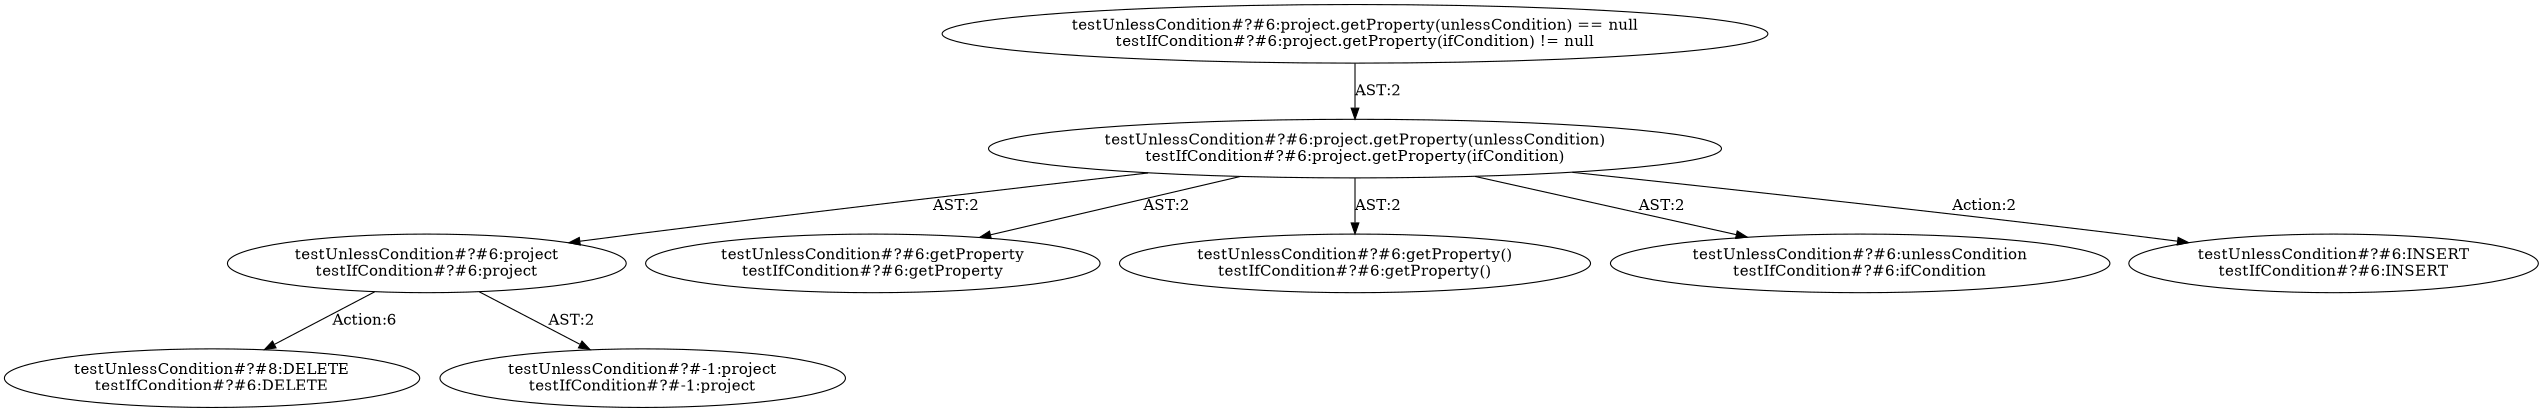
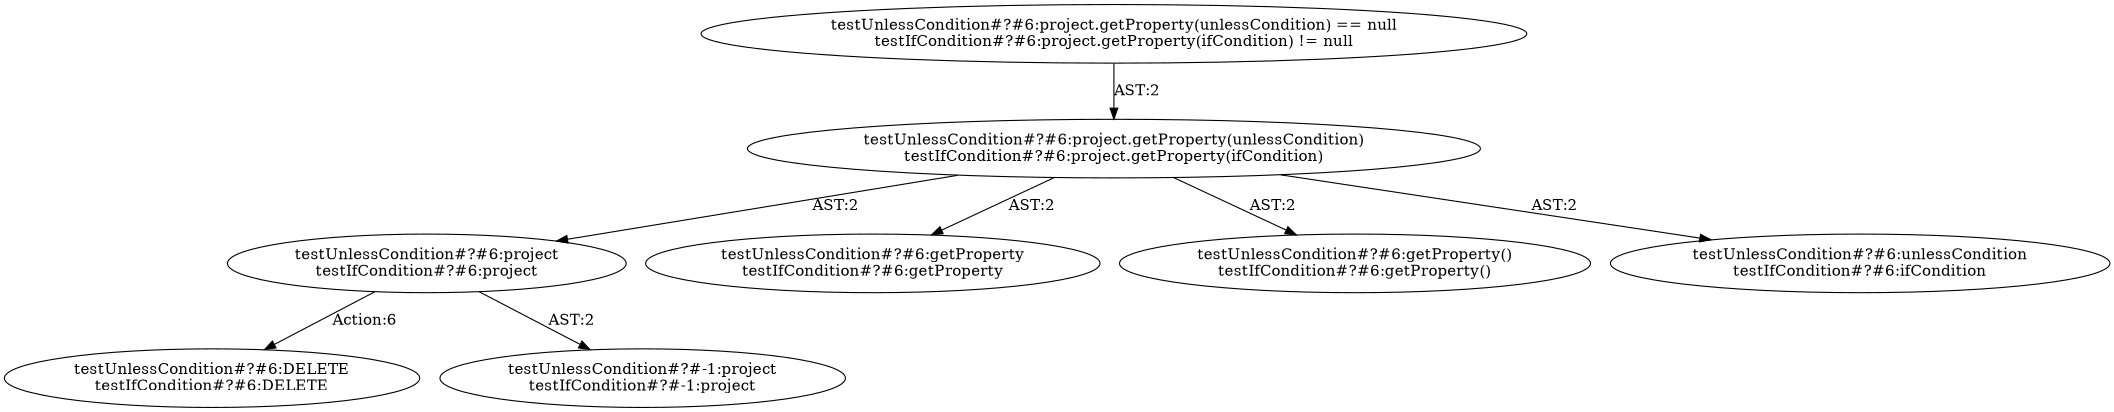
node "testUnlessCondition#?#6:INSERT testIfCondition#?#6:INSERT": removed
node "testUnlessCondition#?#8:DELETE testIfCondition#?#6:DELETE": label "testUnlessCondition#?#8:DELETE testIfCondition#?#6:DELETE" -> "testUnlessCondition#?#6:DELETE testIfCondition#?#6:DELETE"
